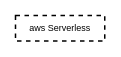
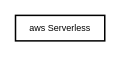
node "aws Serverless": style dashed -> solid
